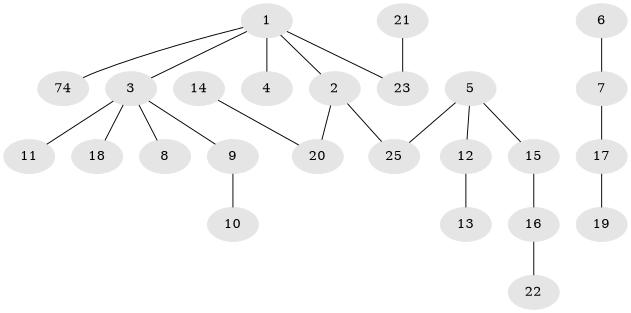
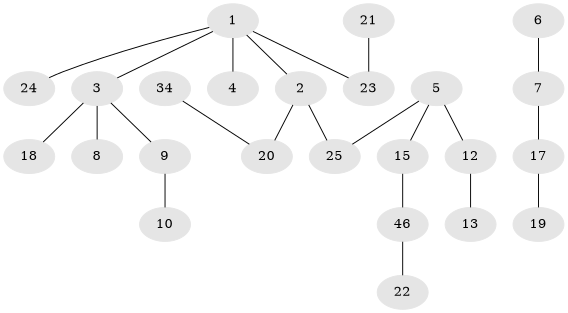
node "74": label "74" -> "24"
node "14": label "14" -> "34"
node "11": removed
node "16": label "16" -> "46"
